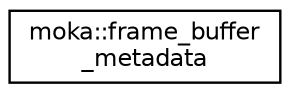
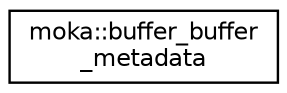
node "moka::frame_buffer _metadata": label "moka::frame_buffer _metadata" -> "moka::buffer_buffer _metadata"
